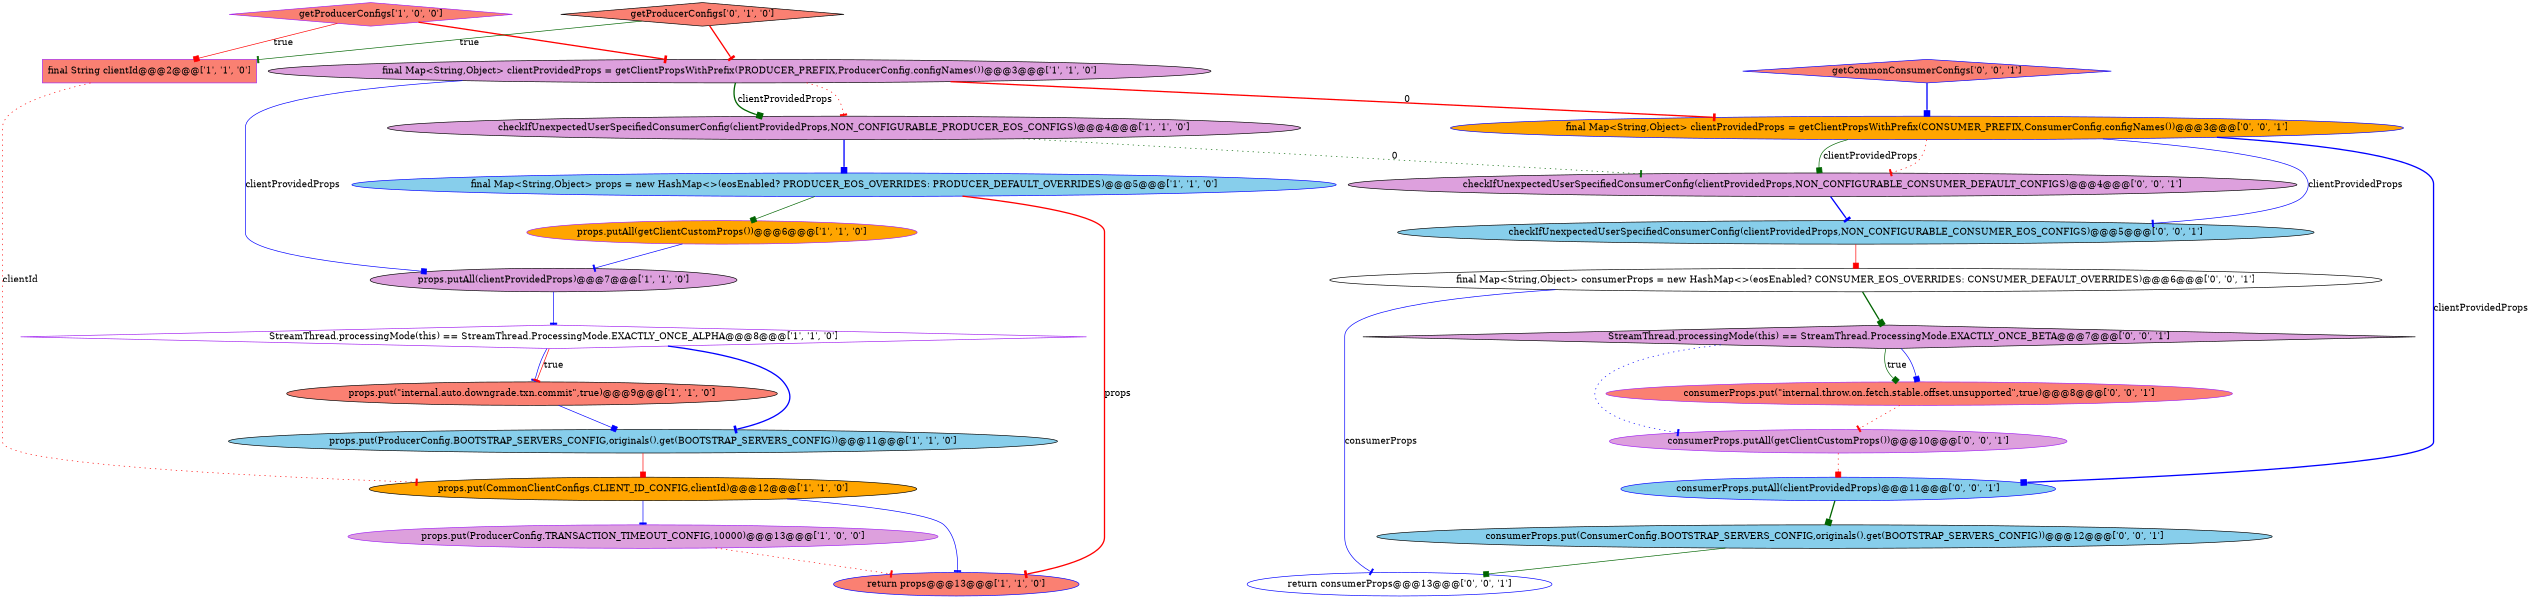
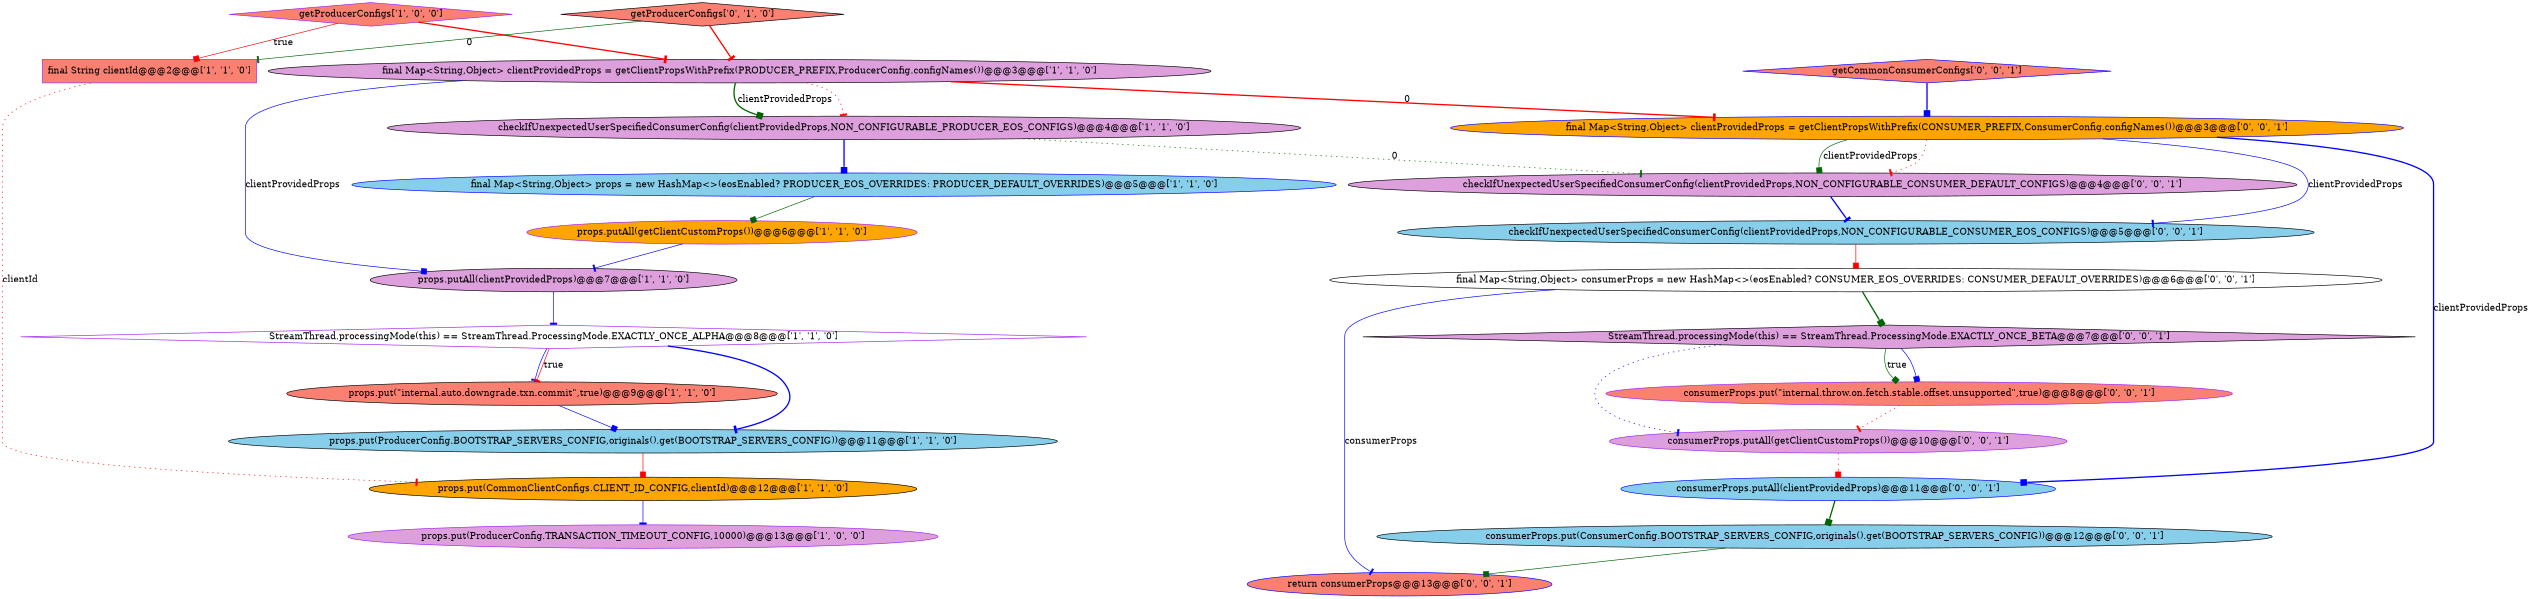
edge "getProducerConfigs['0', '1', '0']" -> "final String clientId@@@2@@@['1', '1', '0']": label "true" -> "0"
node "return props@@@13@@@['1', '1', '0']": removed
node "return consumerProps@@@13@@@['0', '0', '1']": fillcolor white -> salmon
